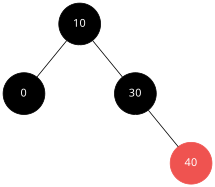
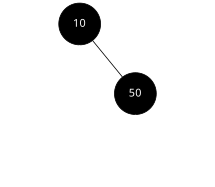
node "0": removed
node "30": label "30" -> "50"
node "40": removed
